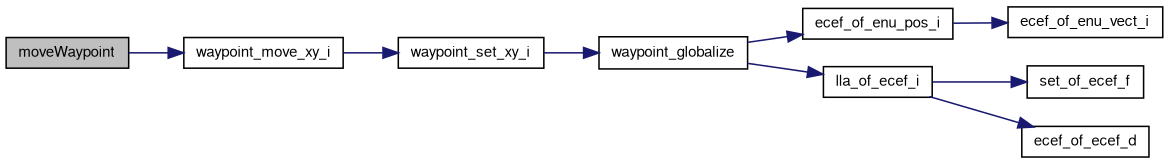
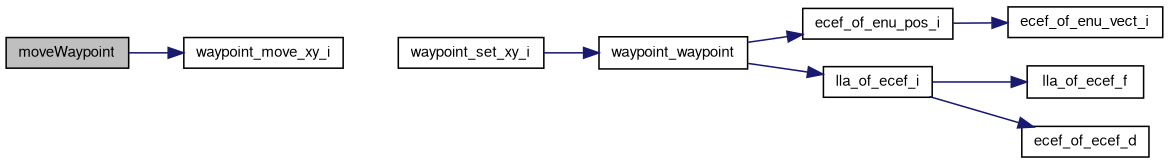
edge "waypoint_move_xy_i" -> "waypoint_set_xy_i": removed
node "waypoint_globalize": label "waypoint_globalize" -> "waypoint_waypoint"
node "set_of_ecef_f": label "set_of_ecef_f" -> "lla_of_ecef_f"
